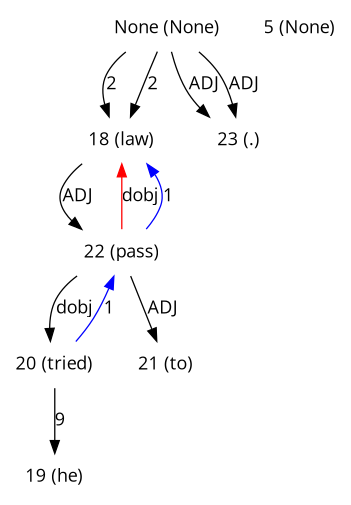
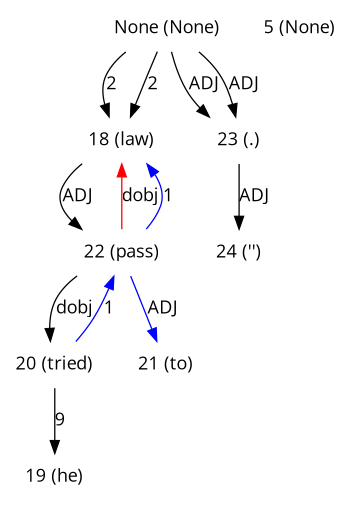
node "24 ('')": added
edge "22 (pass)" -> "21 (to)": color black -> blue
